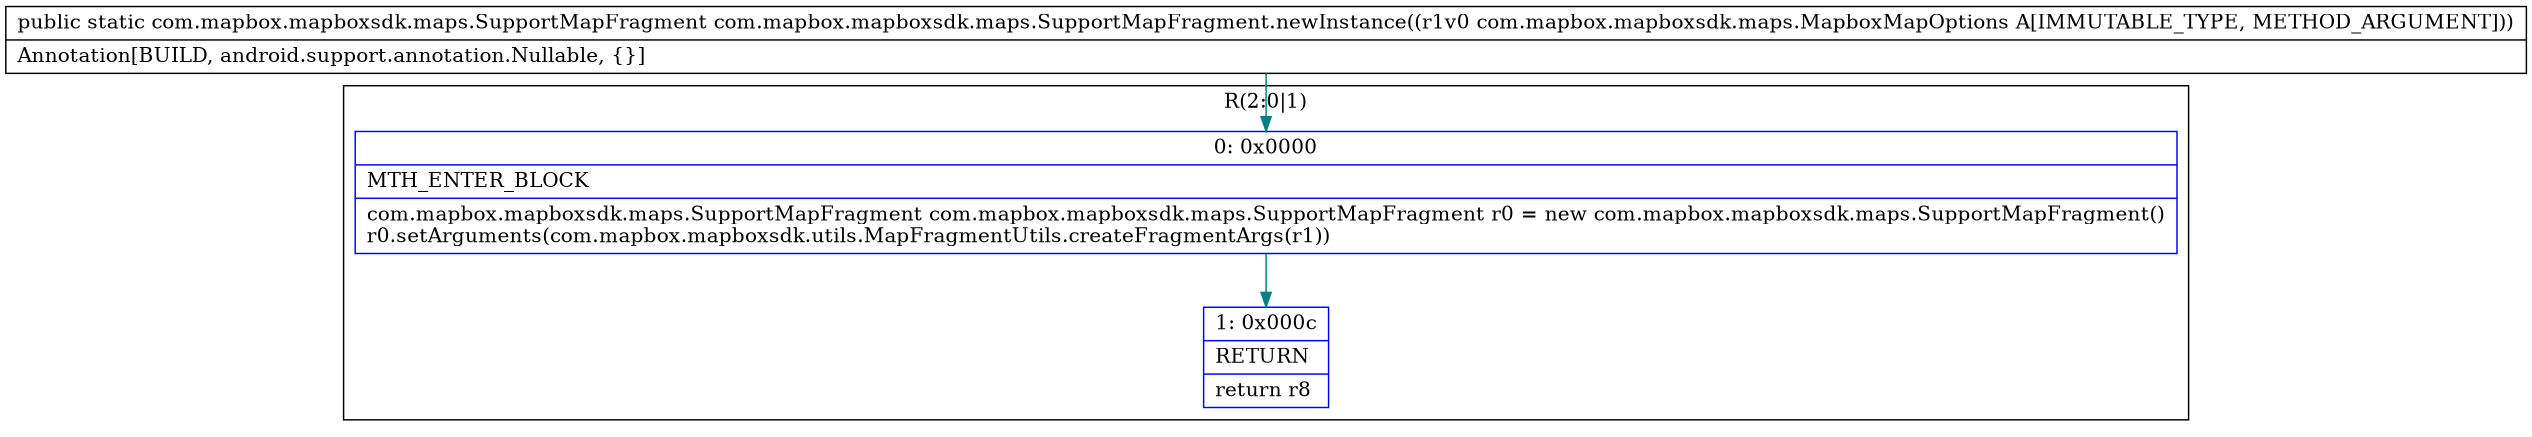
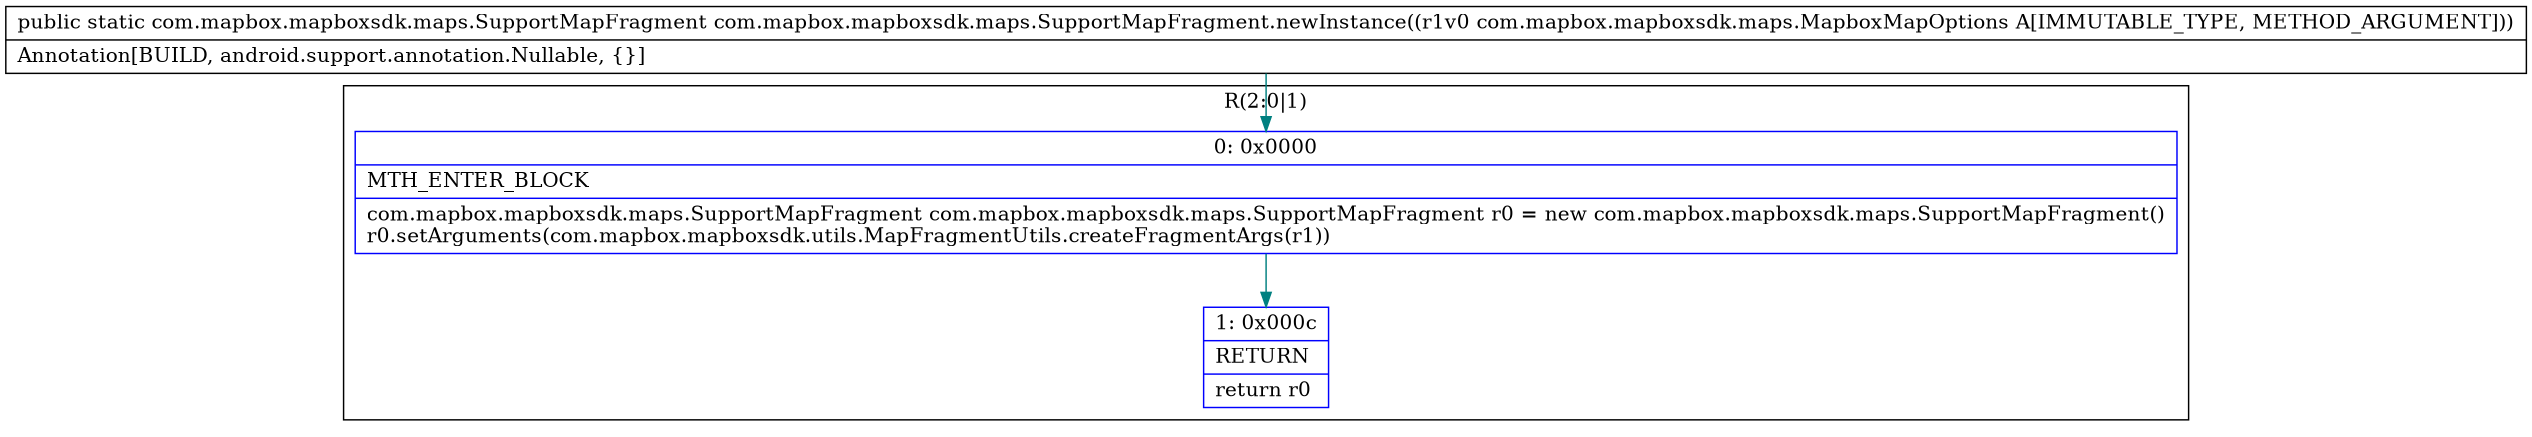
node "1: 0x000c": text "return r8" -> "return r0"
